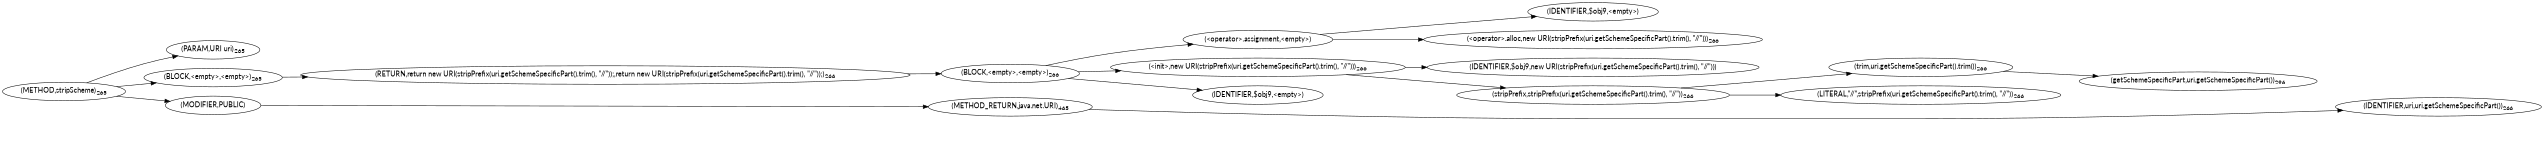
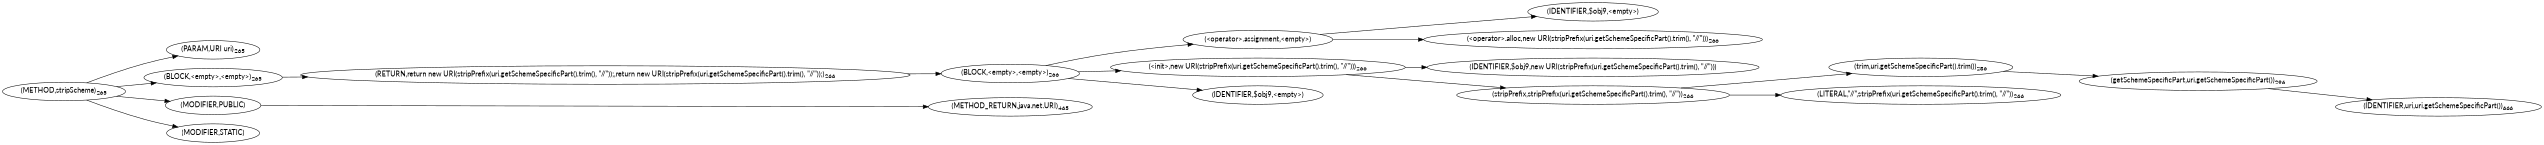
node "(trim,uri.getSchemeSpecificPart().trim())": text "266" -> "286"
node "(IDENTIFIER,uri,uri.getSchemeSpecificPart())": text "266" -> "666"
edge "(METHOD_RETURN,java.net.URI)" -> "(IDENTIFIER,uri,uri.getSchemeSpecificPart())": now "(getSchemeSpecificPart,uri.getSchemeSpecificPart())" -> "(IDENTIFIER,uri,uri.getSchemeSpecificPart())"
node "(MODIFIER,STATIC)": added
